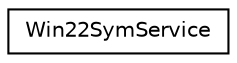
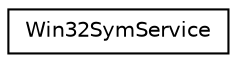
node "Win22SymService": label "Win22SymService" -> "Win32SymService"
